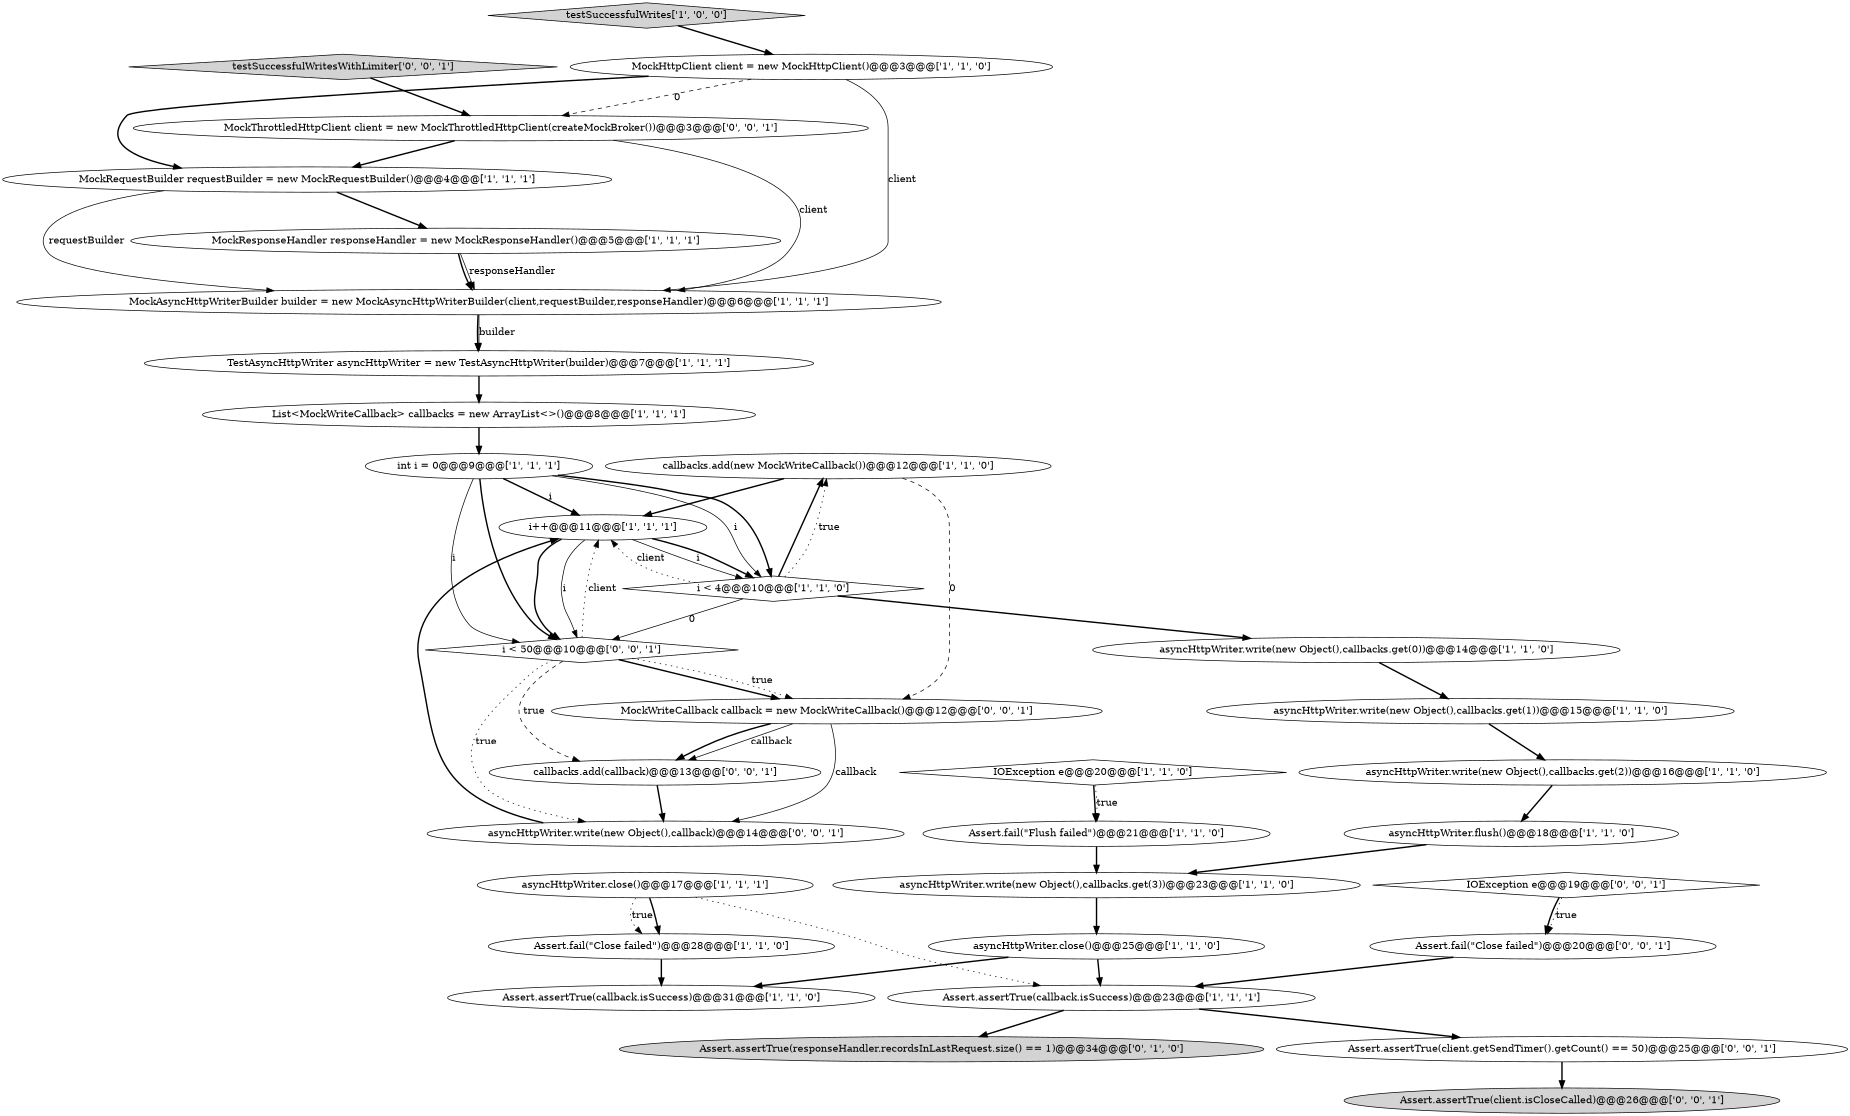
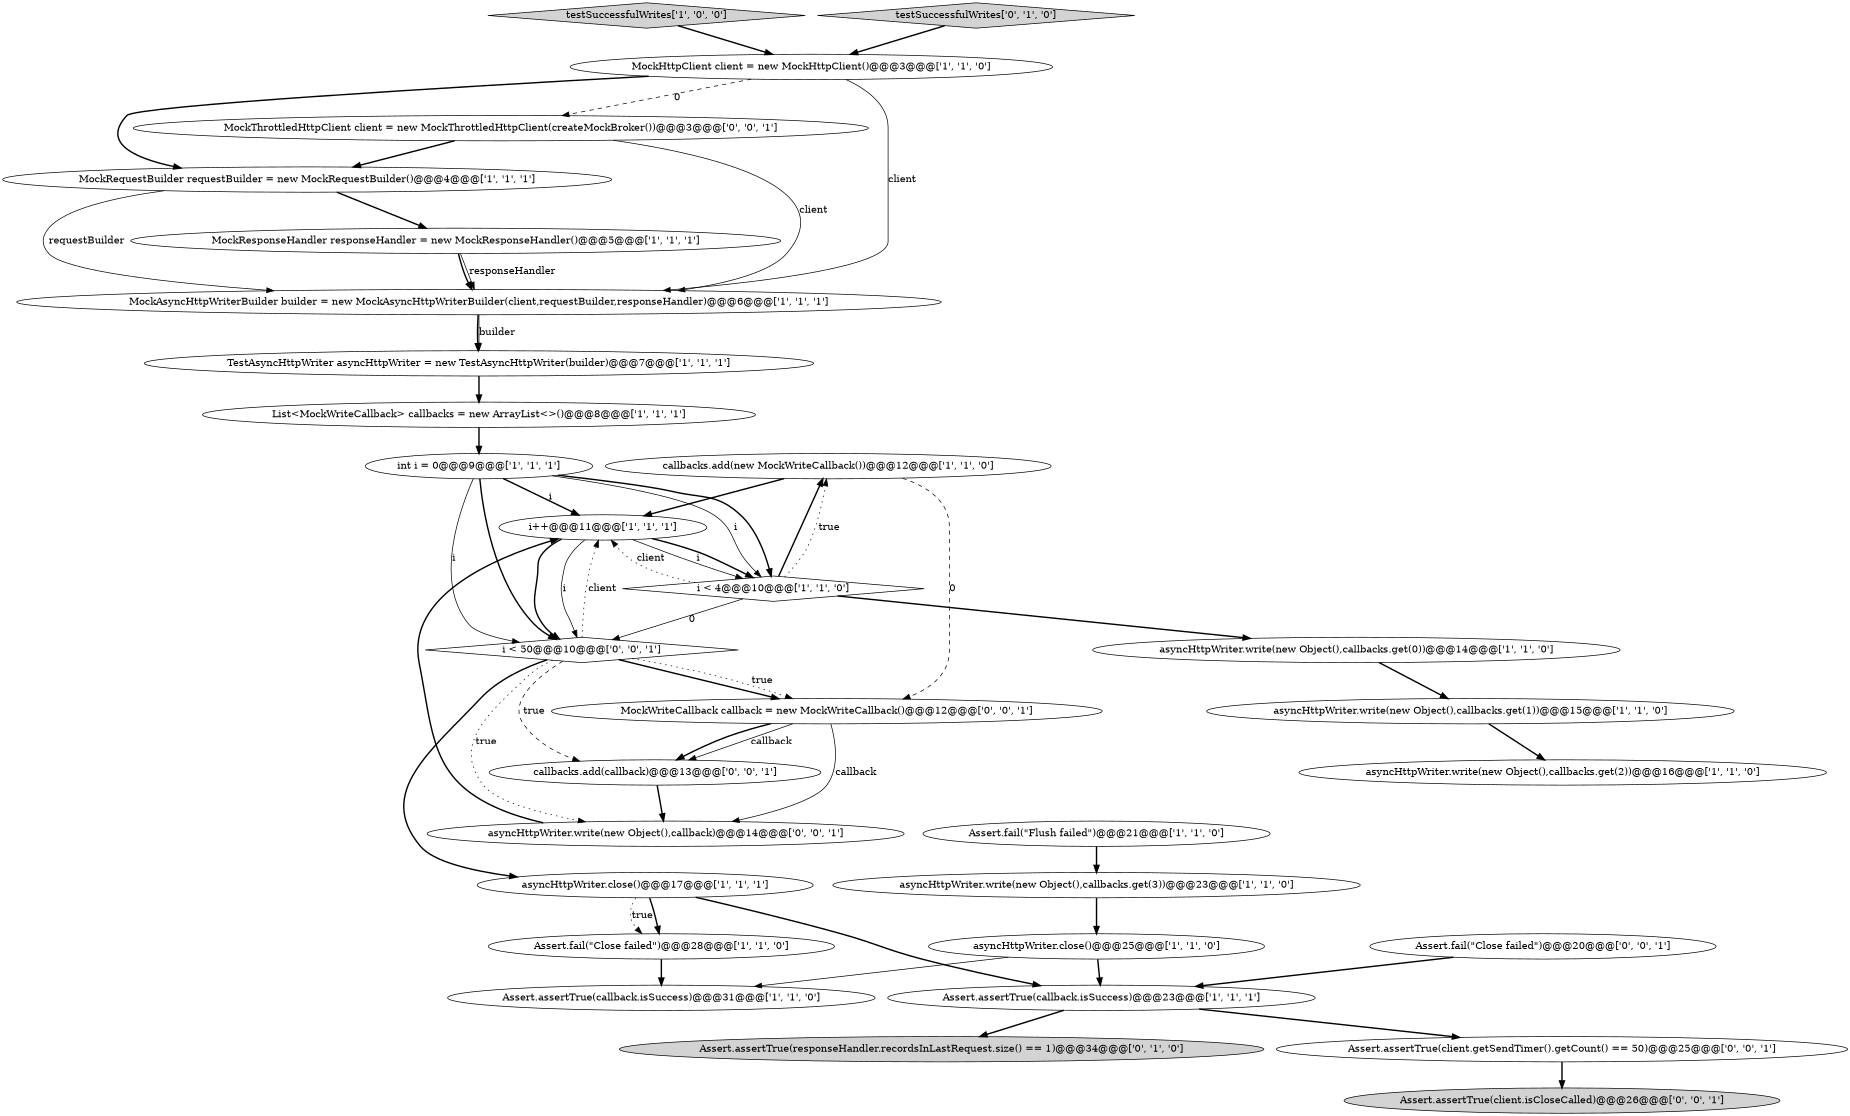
node "testSuccessfulWrites['0', '1', '0']": added
node "testSuccessfulWritesWithLimiter['0', '0', '1']": removed
edge "i < 50@@@10@@@['0', '0', '1']" -> "asyncHttpWriter.close()@@@17@@@['1', '1', '1']": added
node "IOException e@@@20@@@['1', '1', '0']": removed
node "asyncHttpWriter.flush()@@@18@@@['1', '1', '0']": removed
node "IOException e@@@19@@@['0', '0', '1']": removed
edge "asyncHttpWriter.close()@@@17@@@['1', '1', '1']" -> "Assert.assertTrue(callback.isSuccess)@@@23@@@['1', '1', '1']": style dotted -> bold
edge "asyncHttpWriter.close()@@@25@@@['1', '1', '0']" -> "Assert.assertTrue(callback.isSuccess)@@@31@@@['1', '1', '0']": style bold -> solid
